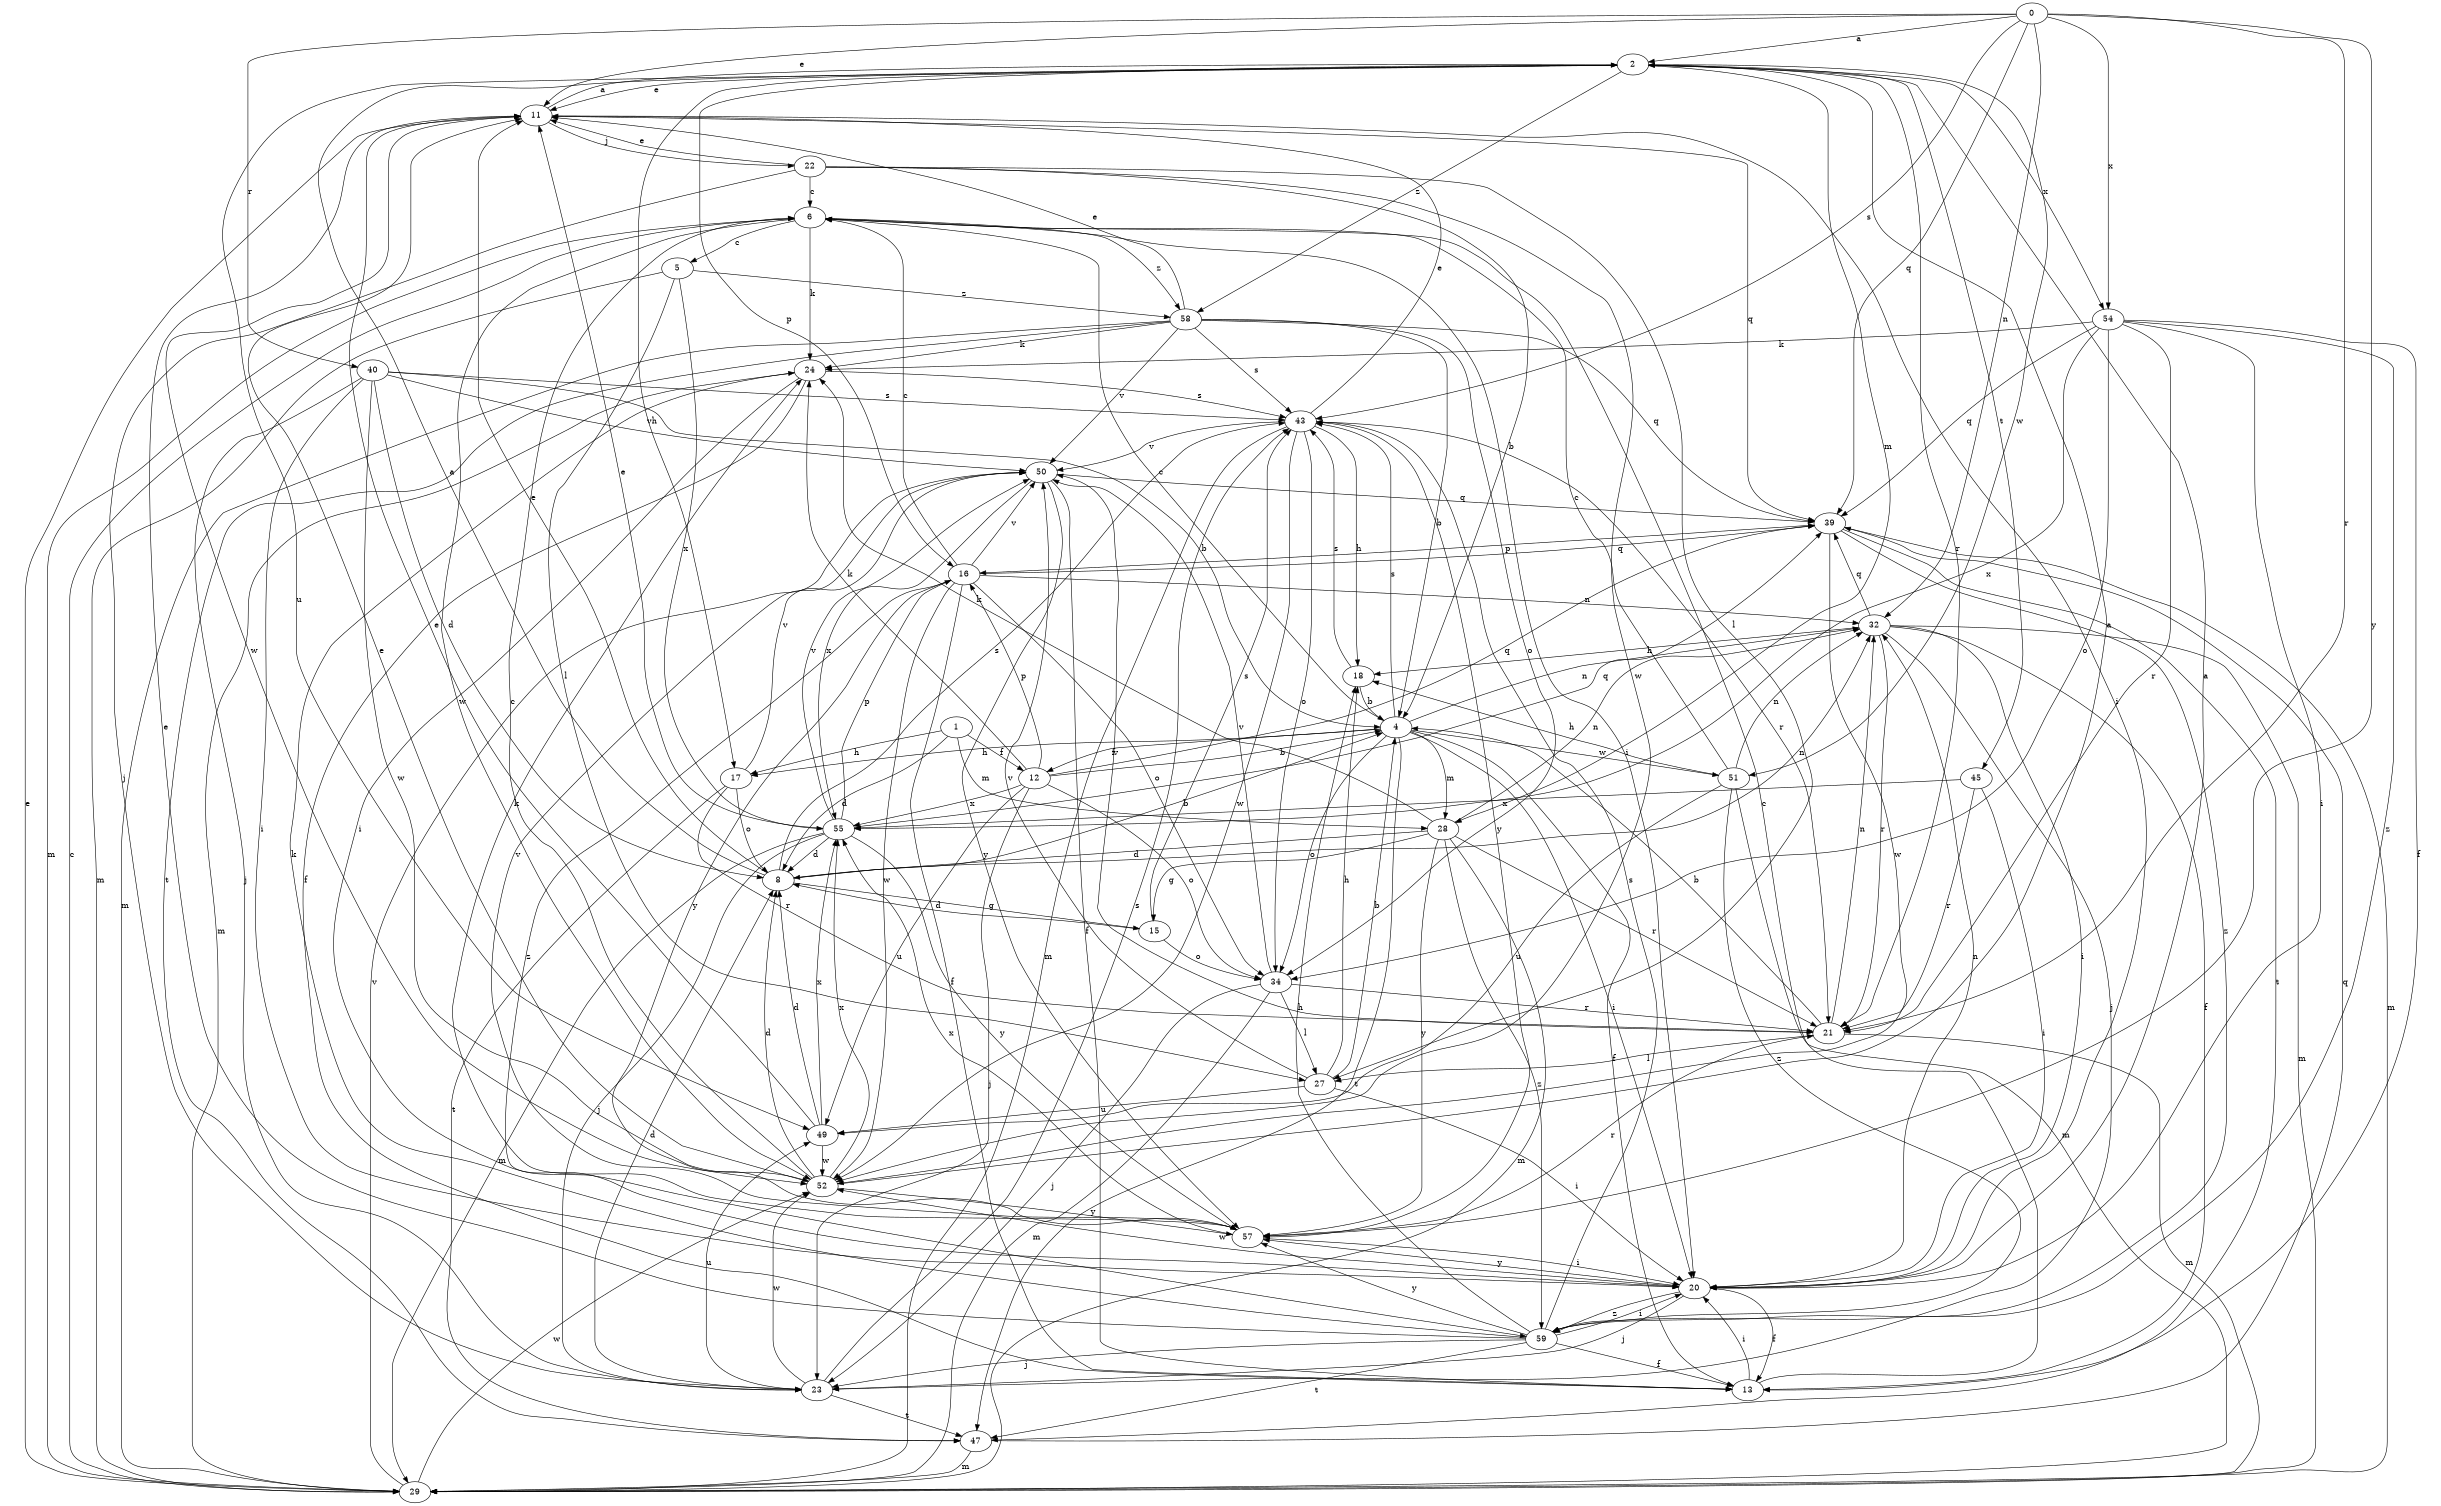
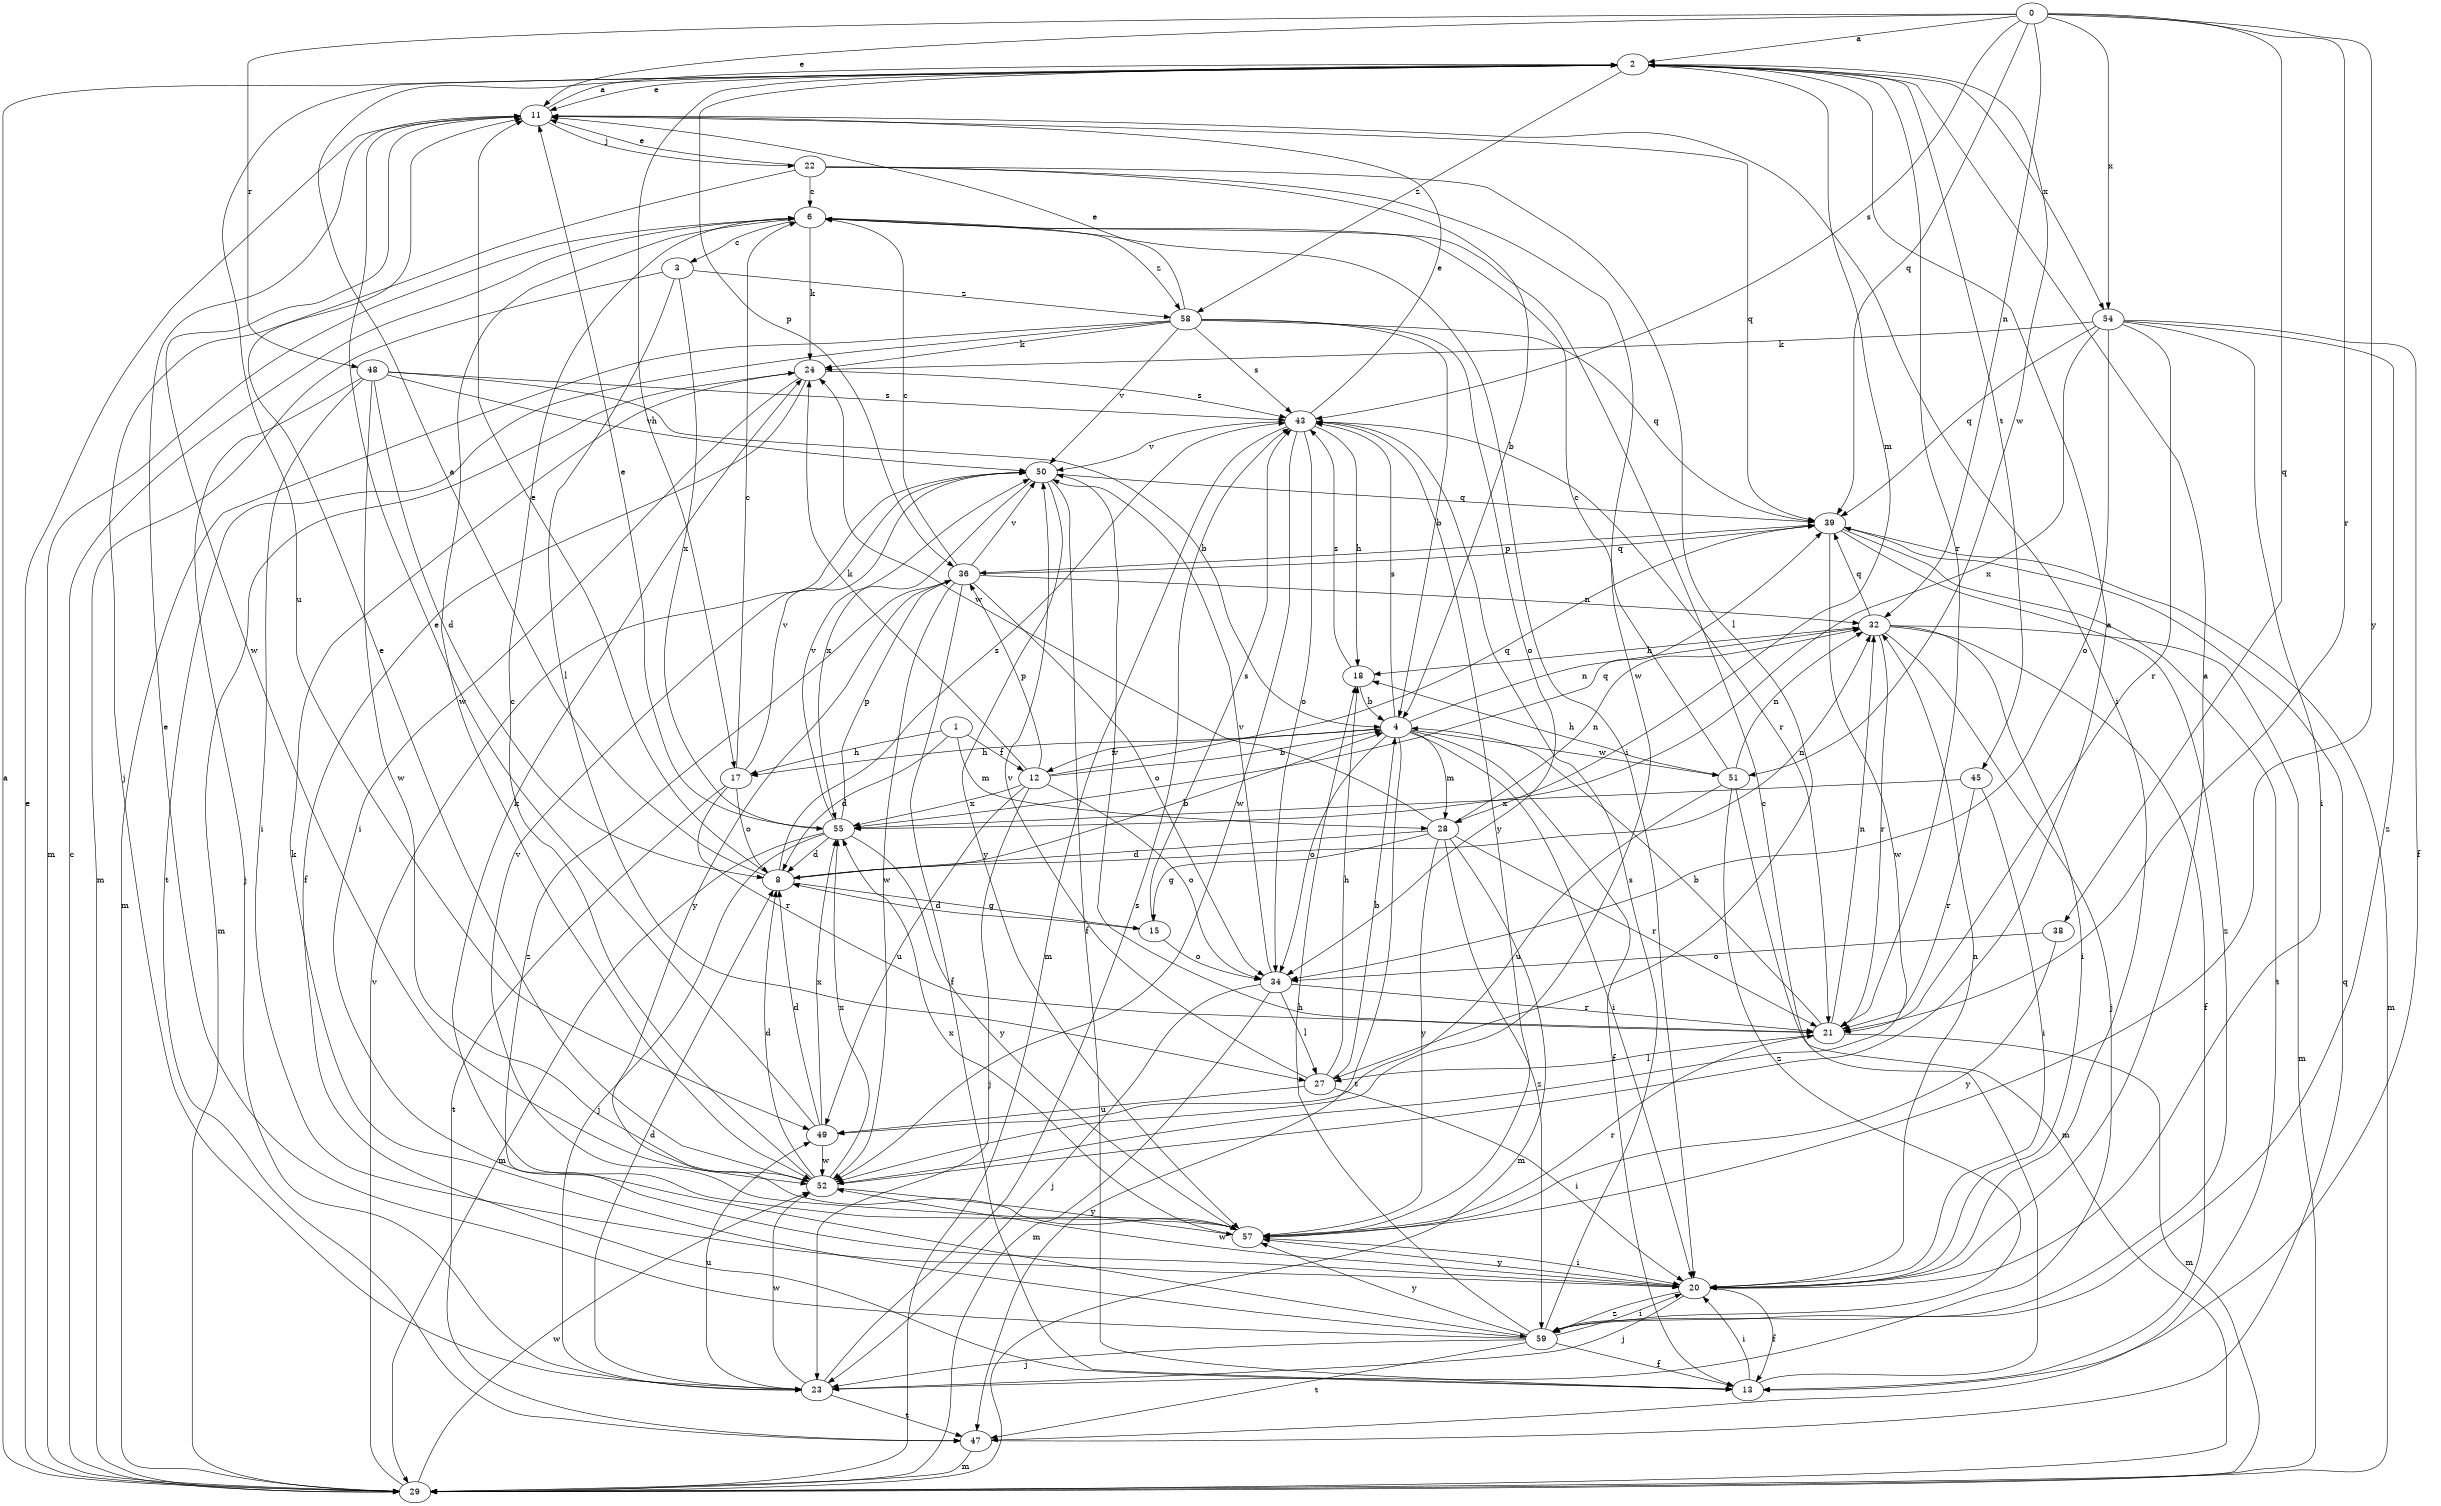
edge "29" -> "2": added, label "a"
node "5": label "5" -> "3"
node "40": label "40" -> "48"
edge "4" -> "6": now "17" -> "6"
node "16": label "16" -> "36"
edge "28" -> "24": label "k" -> "w"
node "38": added
